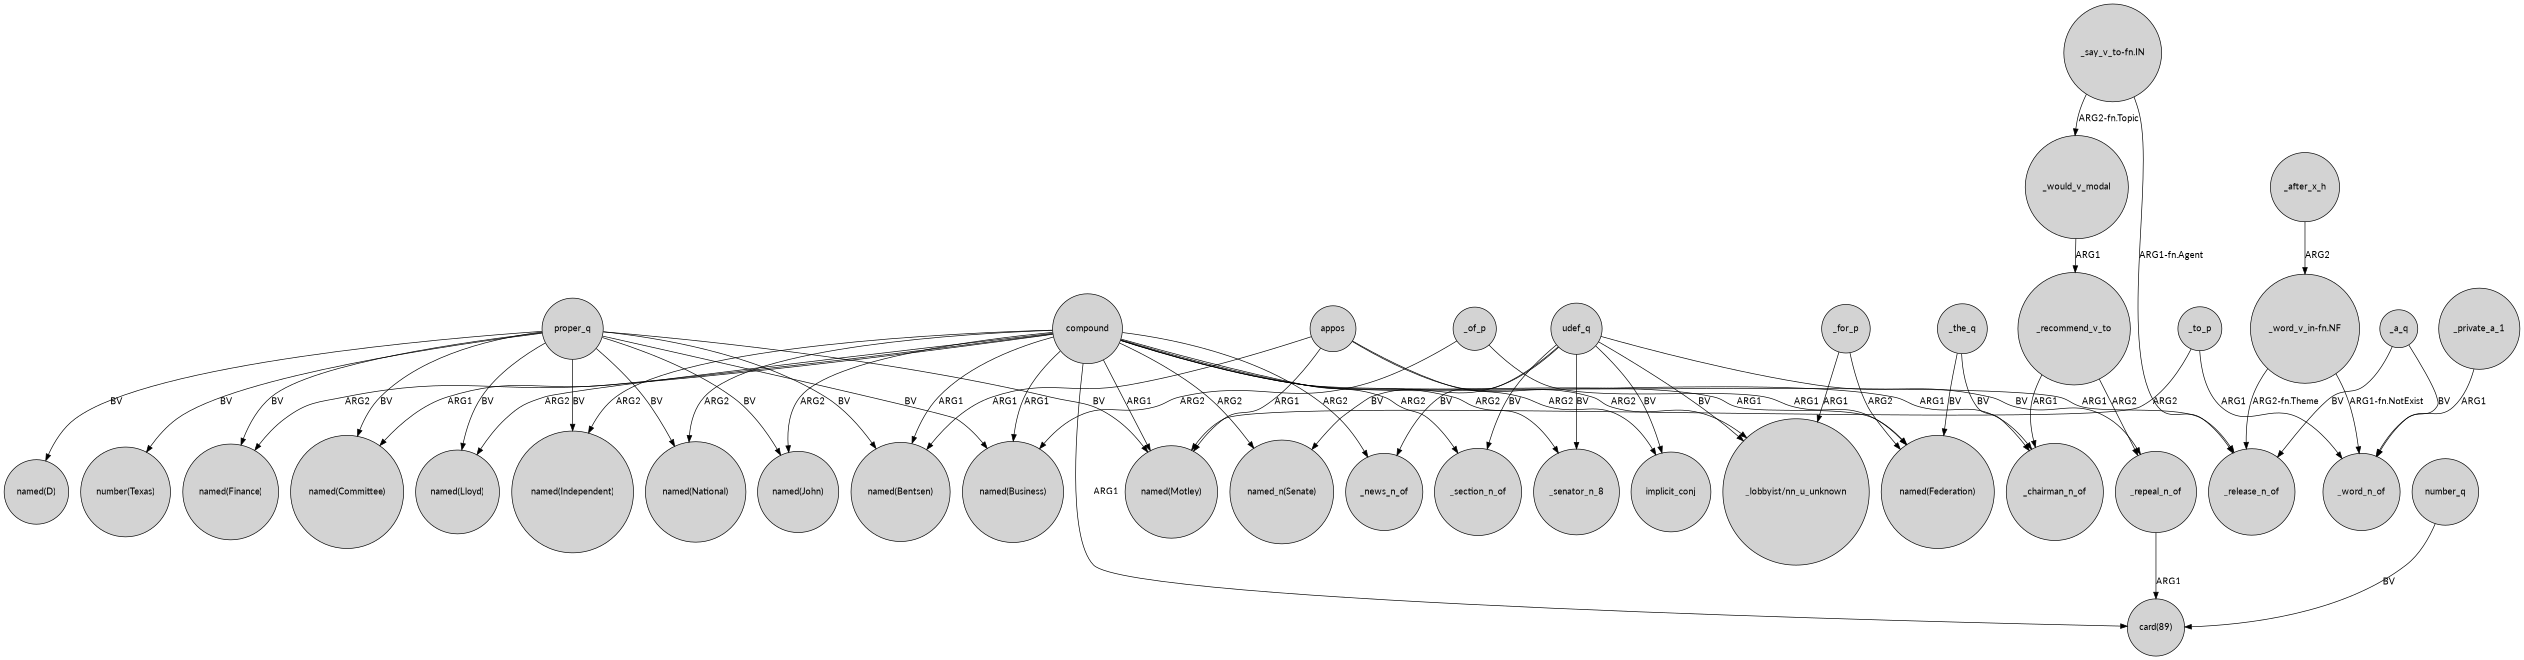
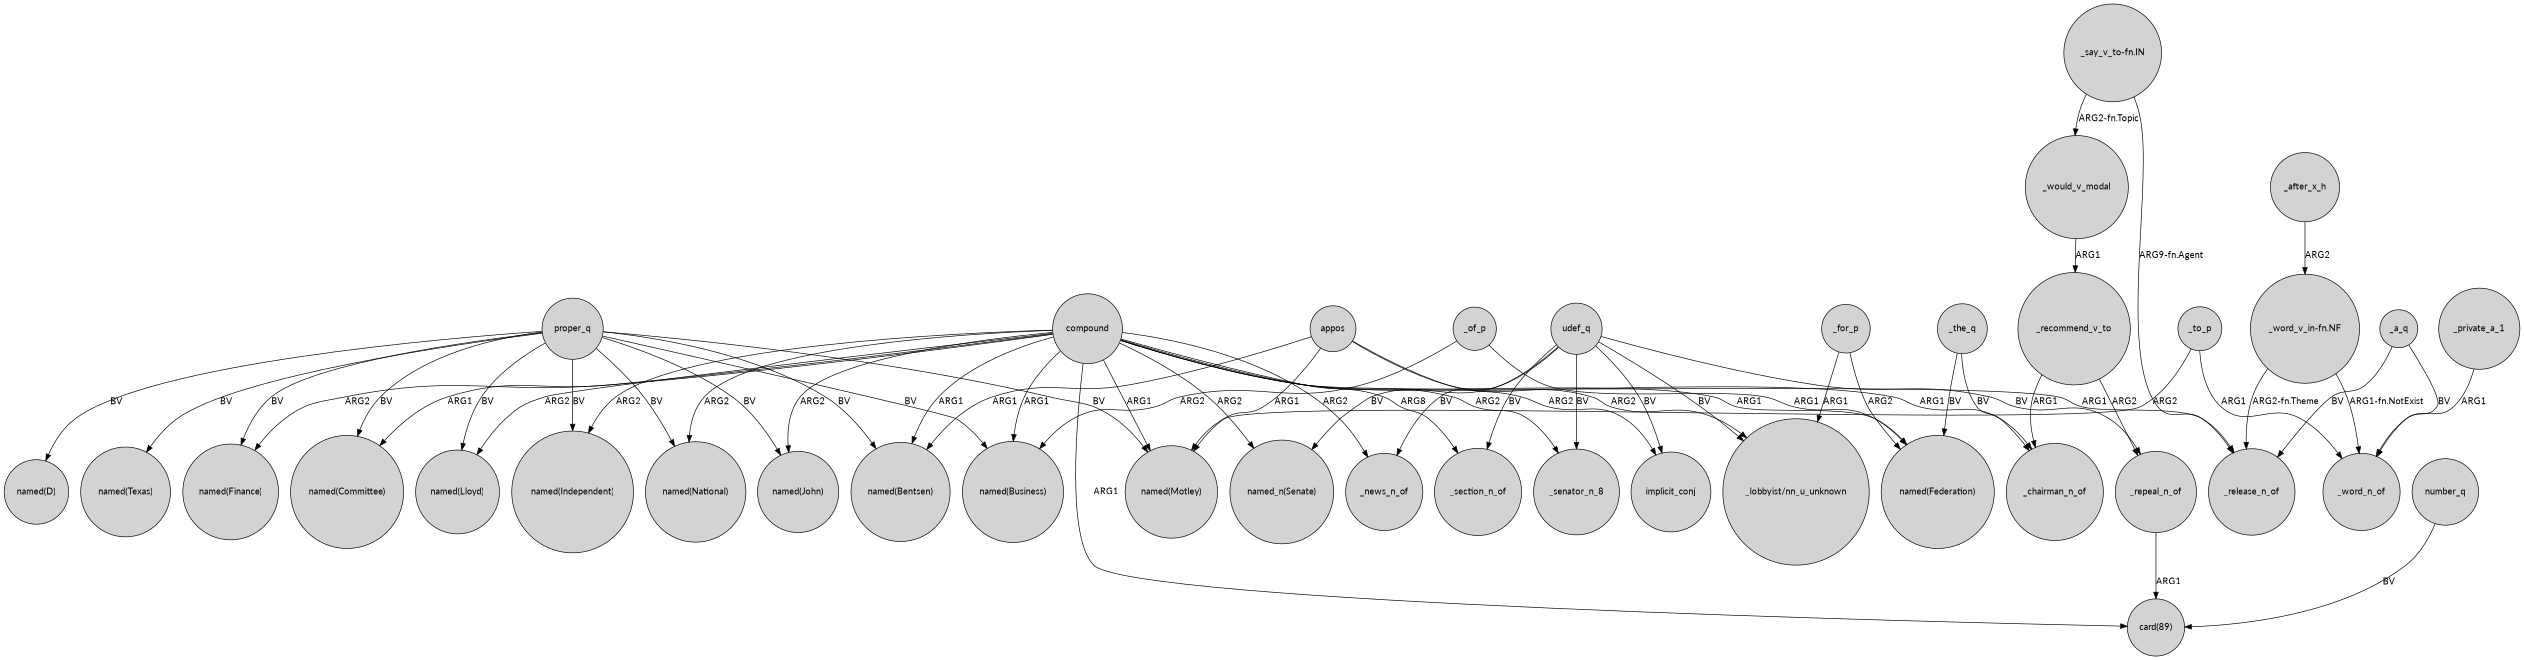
edge "_say_v_to-fn.IN" -> "_release_n_of": label "ARG1-fn.Agent" -> "ARG9-fn.Agent"
edge "compound" -> "_section_n_of": label "ARG2" -> "ARG8"
node "number(Texas)": label "number(Texas)" -> "named(Texas)"
